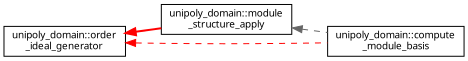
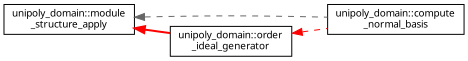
edge "unipoly_domain::module _structure_apply" -> "unipoly_domain::order _ideal_generator": reversed
node "unipoly_domain::compute _module_basis": label "unipoly_domain::compute _module_basis" -> "unipoly_domain::compute _normal_basis"
